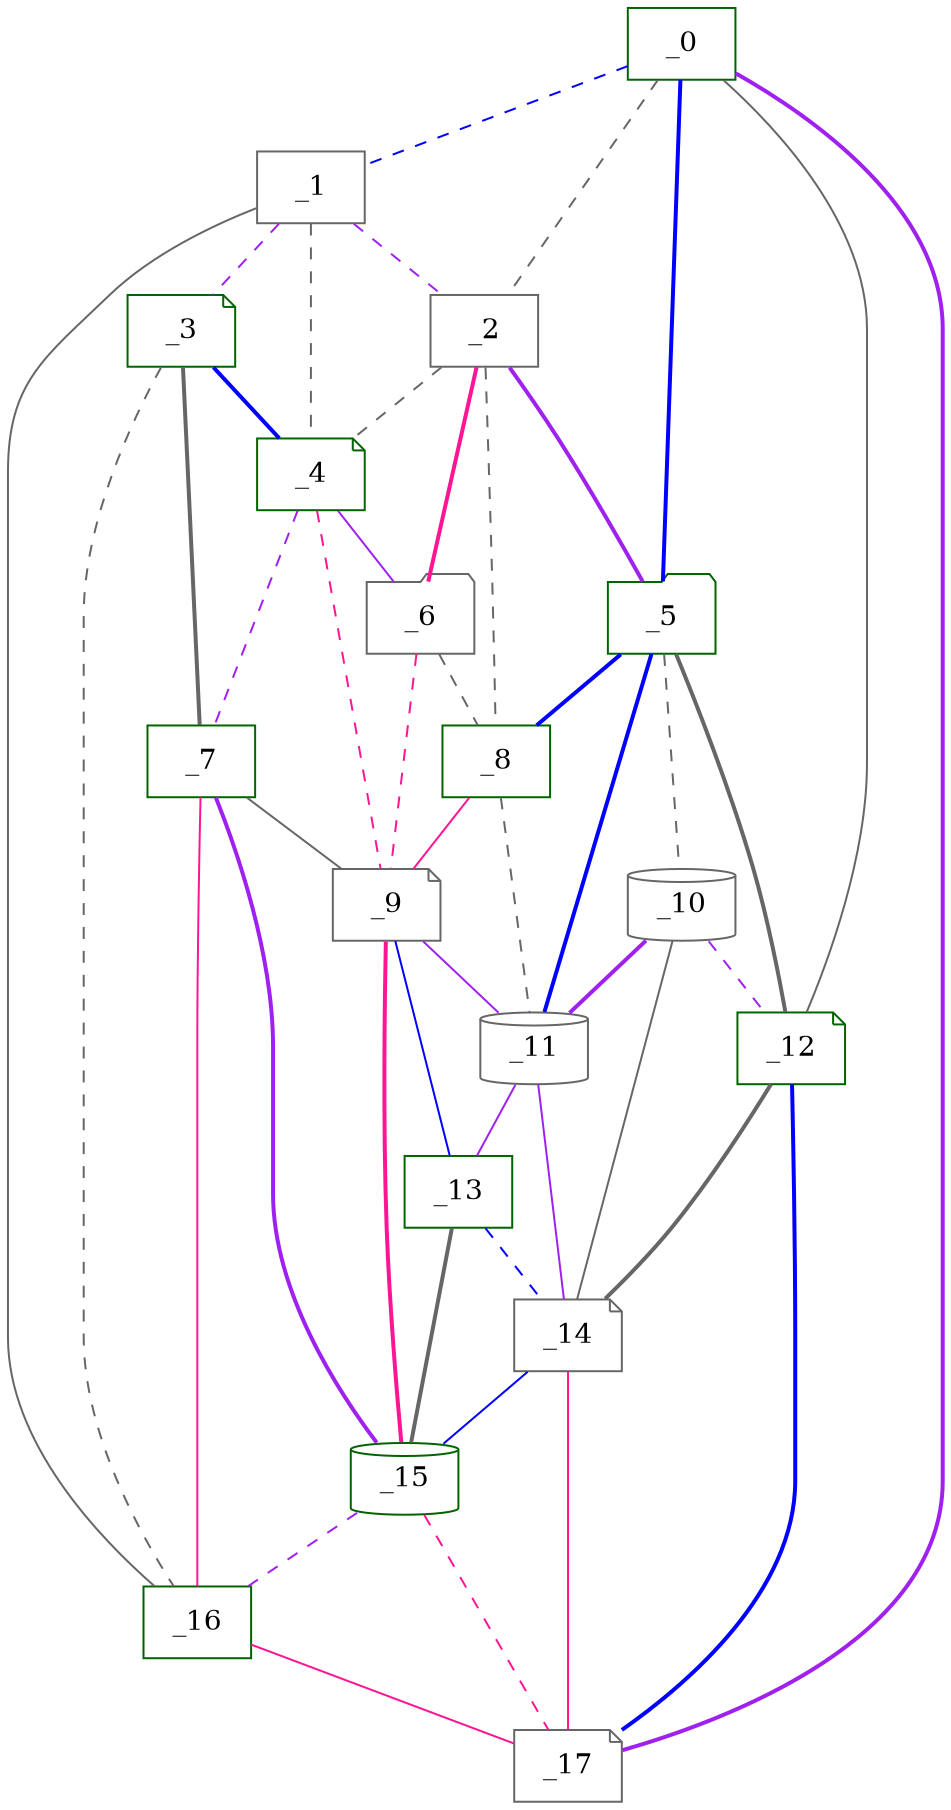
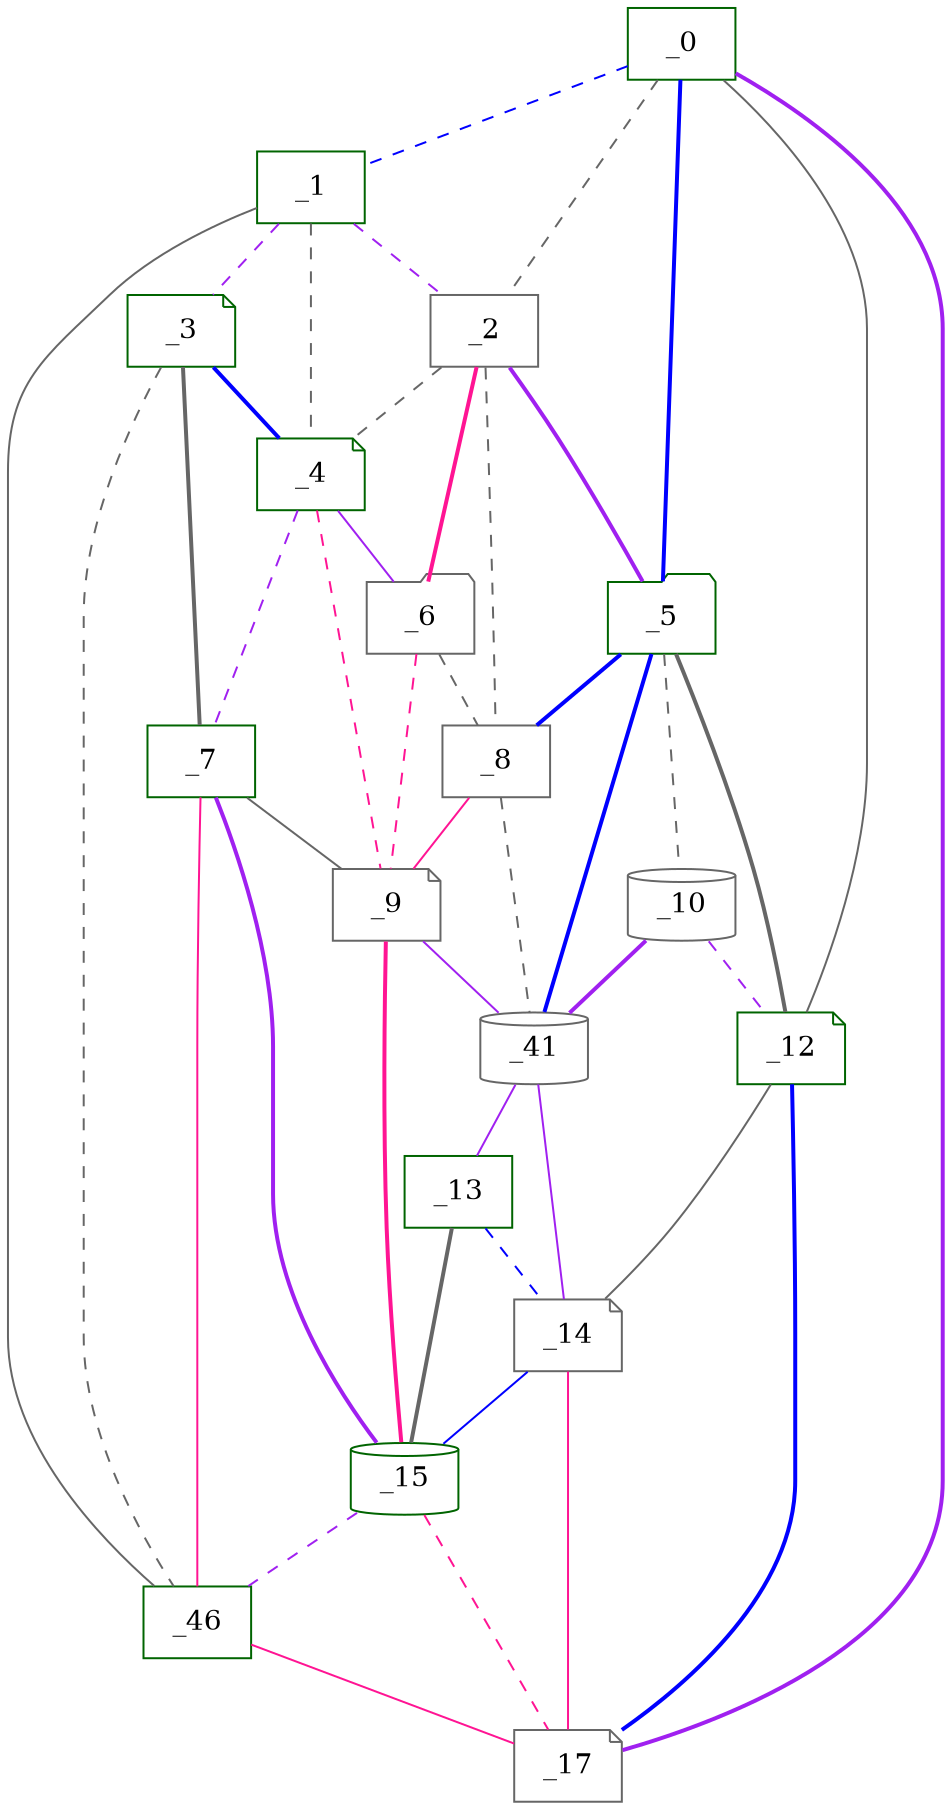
node "_1": color gray40 -> darkgreen
node "_8": color darkgreen -> gray40
edge "_9" -- "_13": removed
node "_11": label "_11" -> "_41"
edge "_10" -- "_14": removed
edge "_12" -- "_14": style bold -> solid
node "_16": label "_16" -> "_46"
